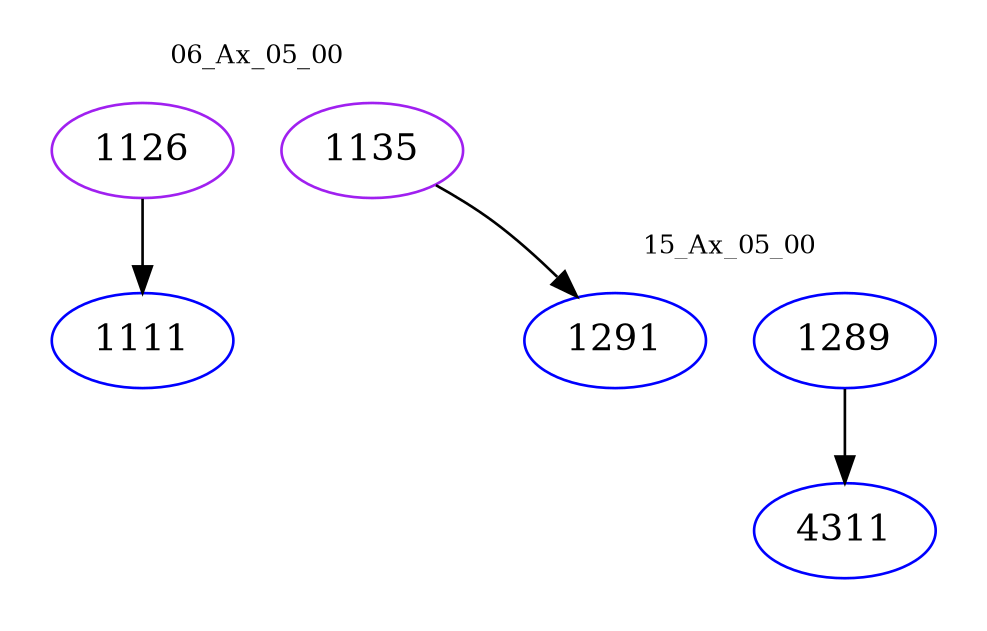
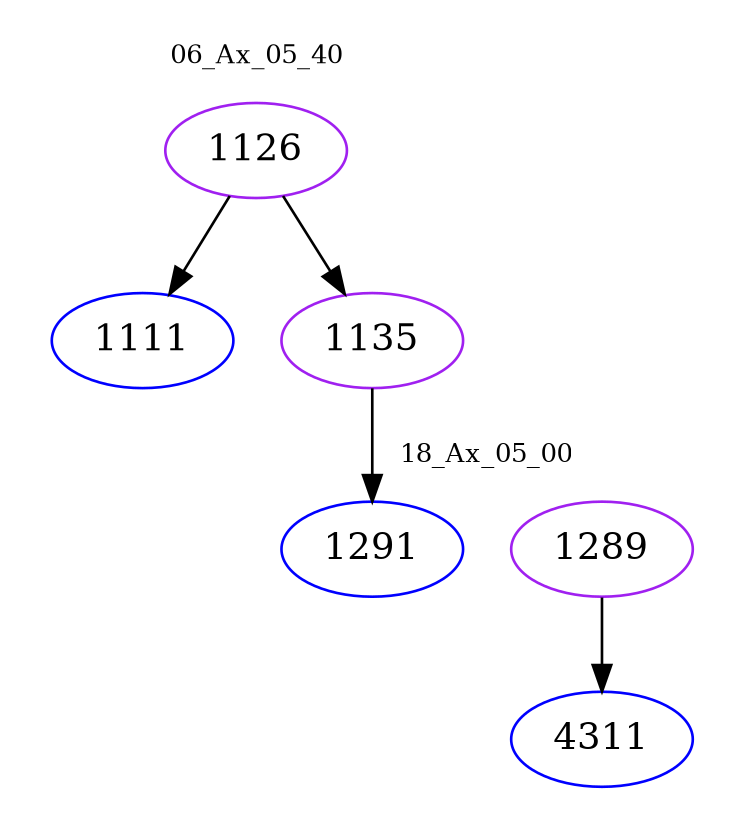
cluster "06_Ax_05_00": label "06_Ax_05_00" -> "06_Ax_05_40"
edge "1126" -> "1135": added
cluster "15_Ax_05_00": label "15_Ax_05_00" -> "18_Ax_05_00"
node "1289": color blue -> purple
